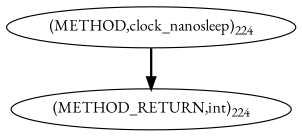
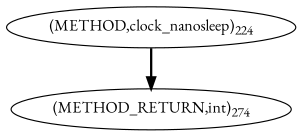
node "(METHOD_RETURN,int)": text "224" -> "274"
